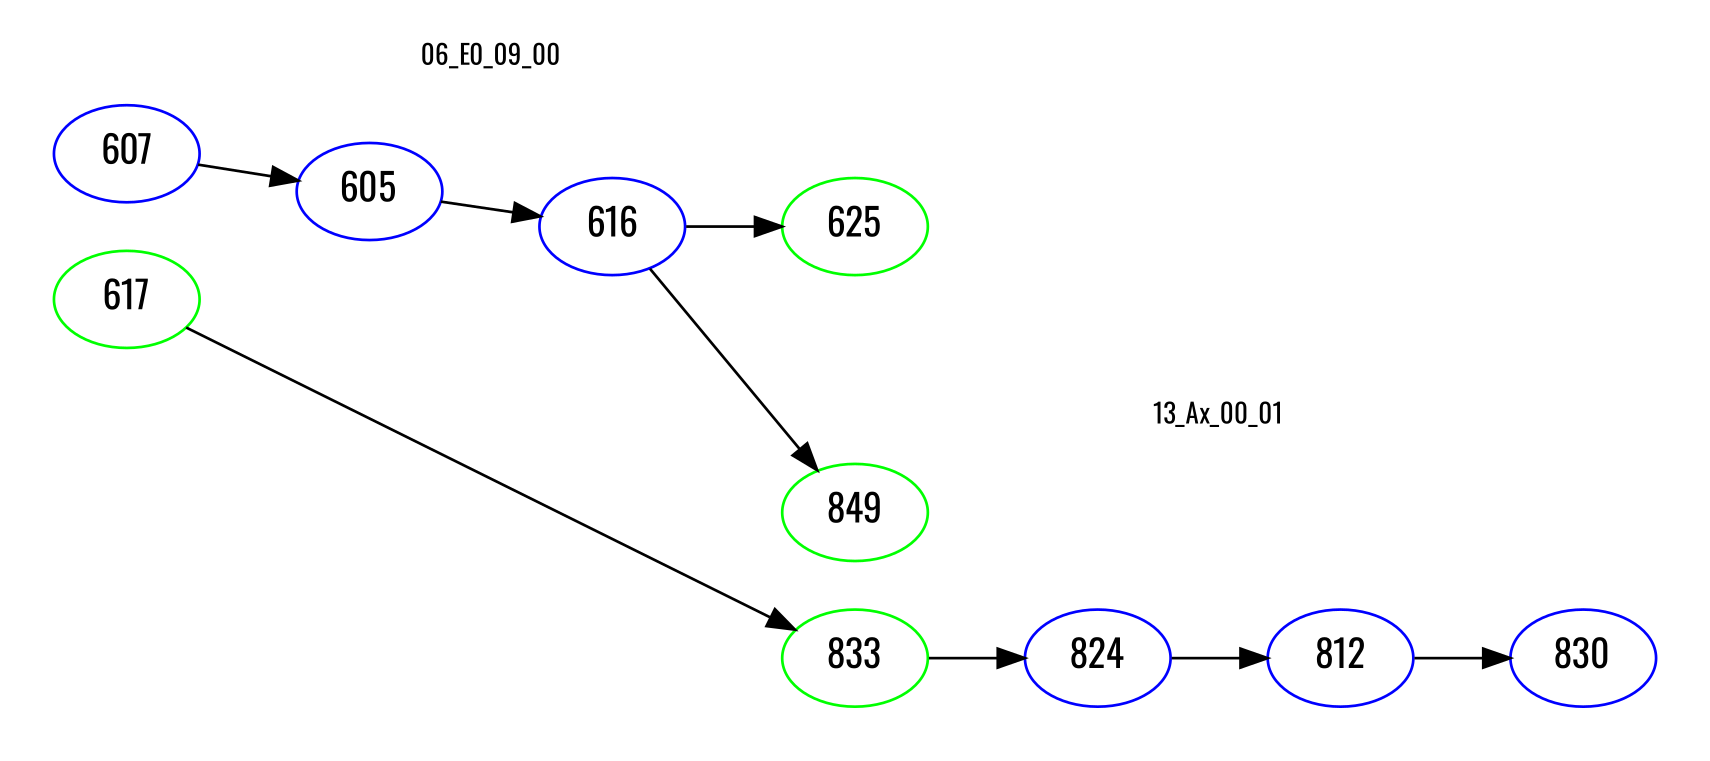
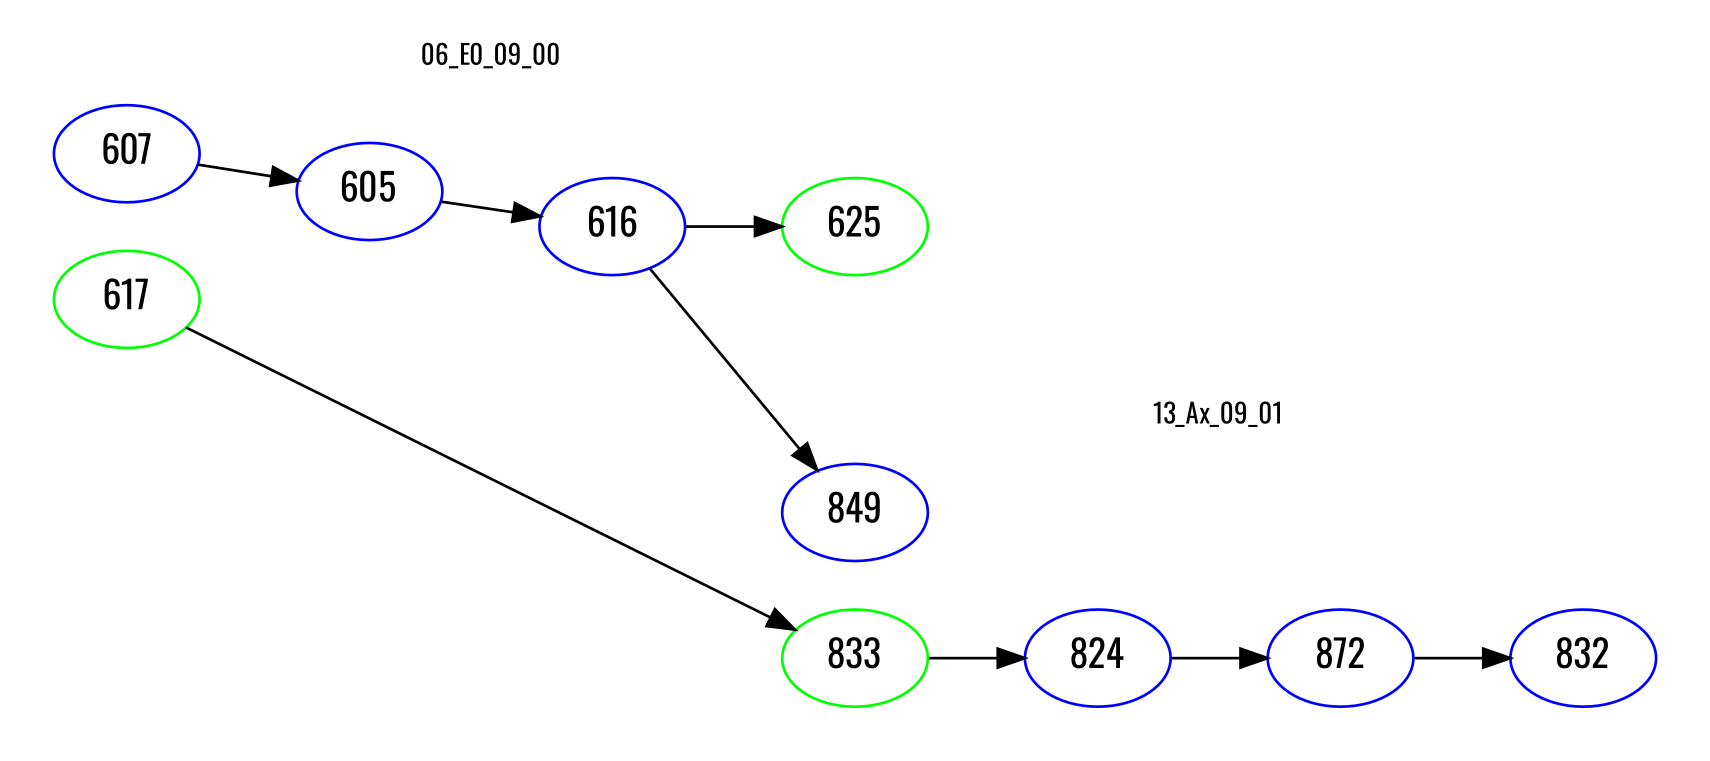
cluster "13_Ax_00_01": label "13_Ax_00_01" -> "13_Ax_09_01"
node "849": color green -> blue
node "812": label "812" -> "872"
node "830": label "830" -> "832"
